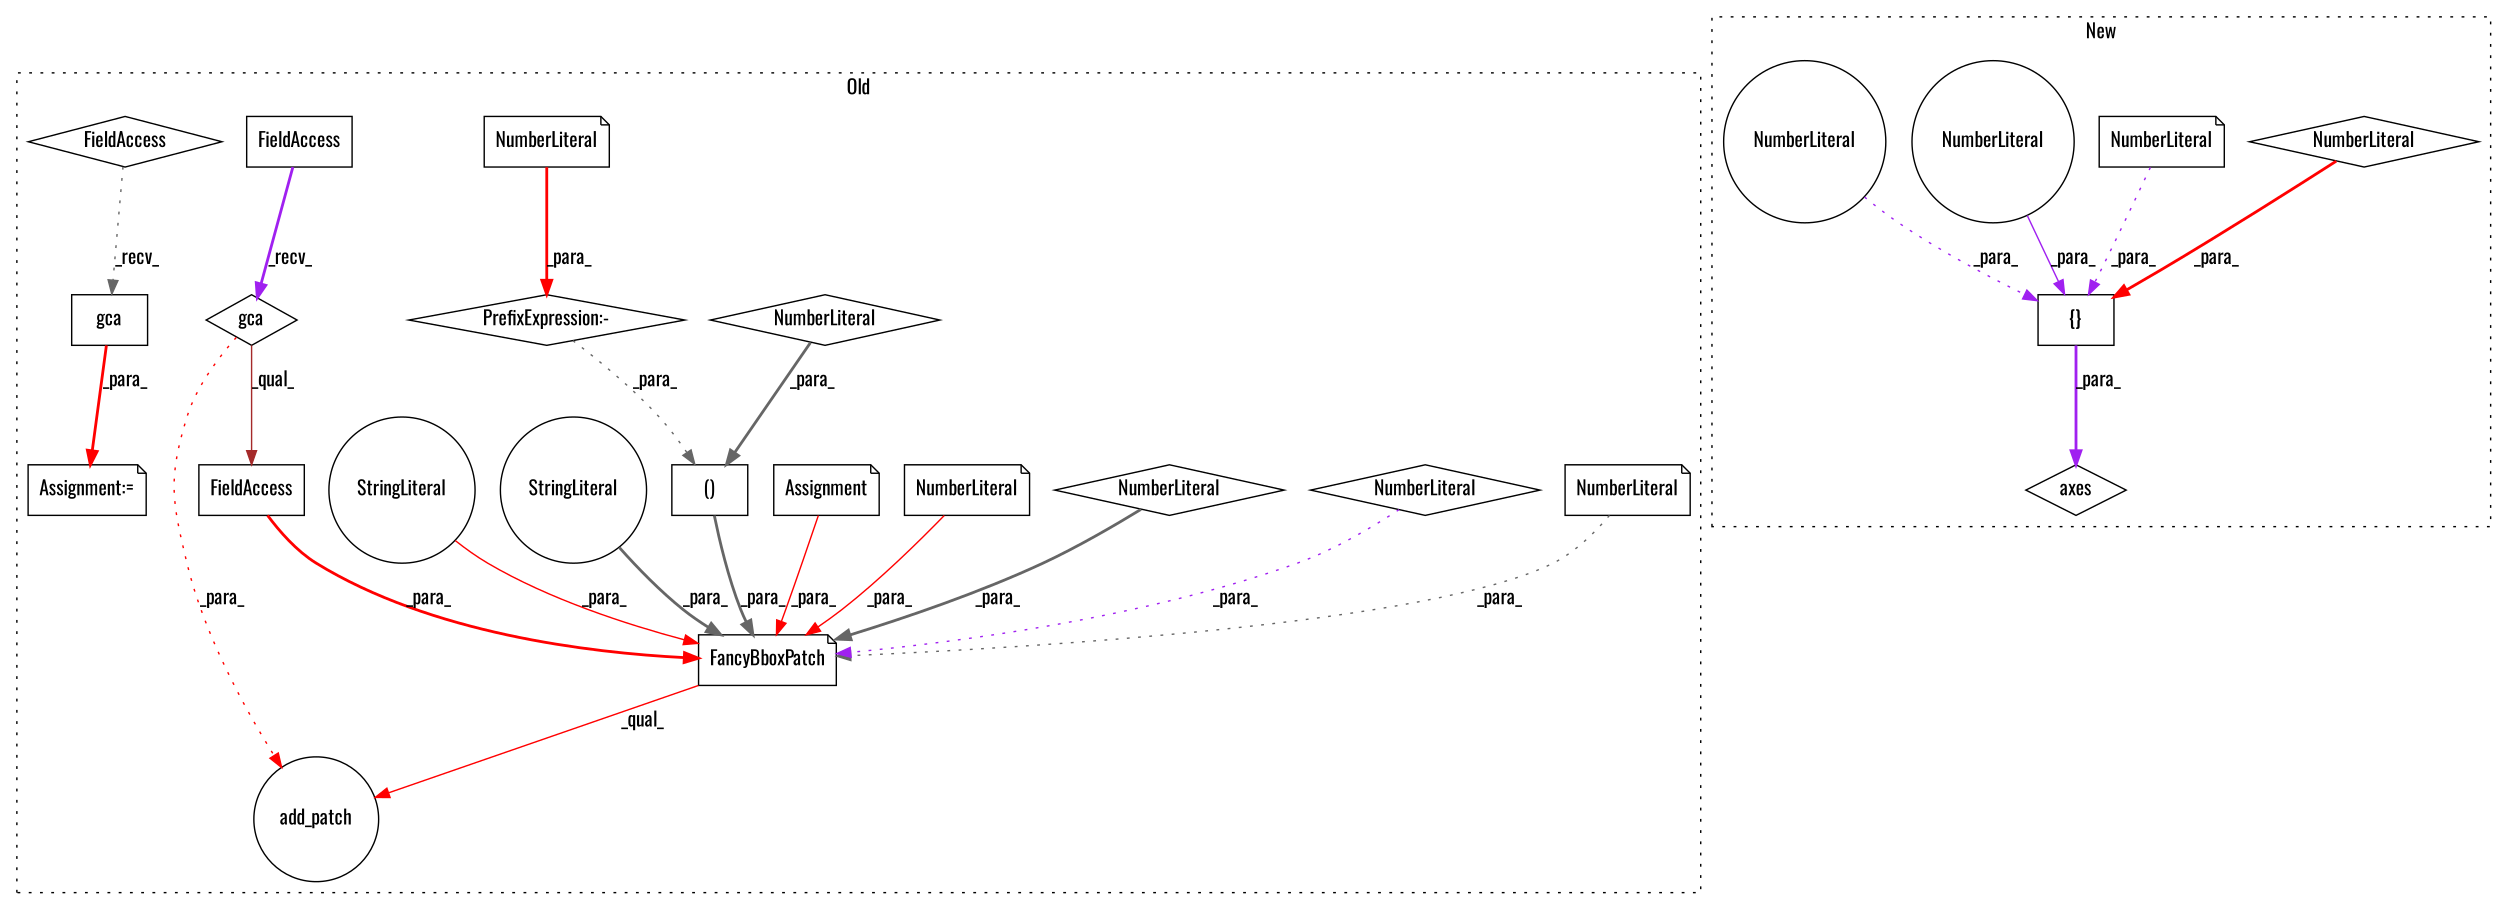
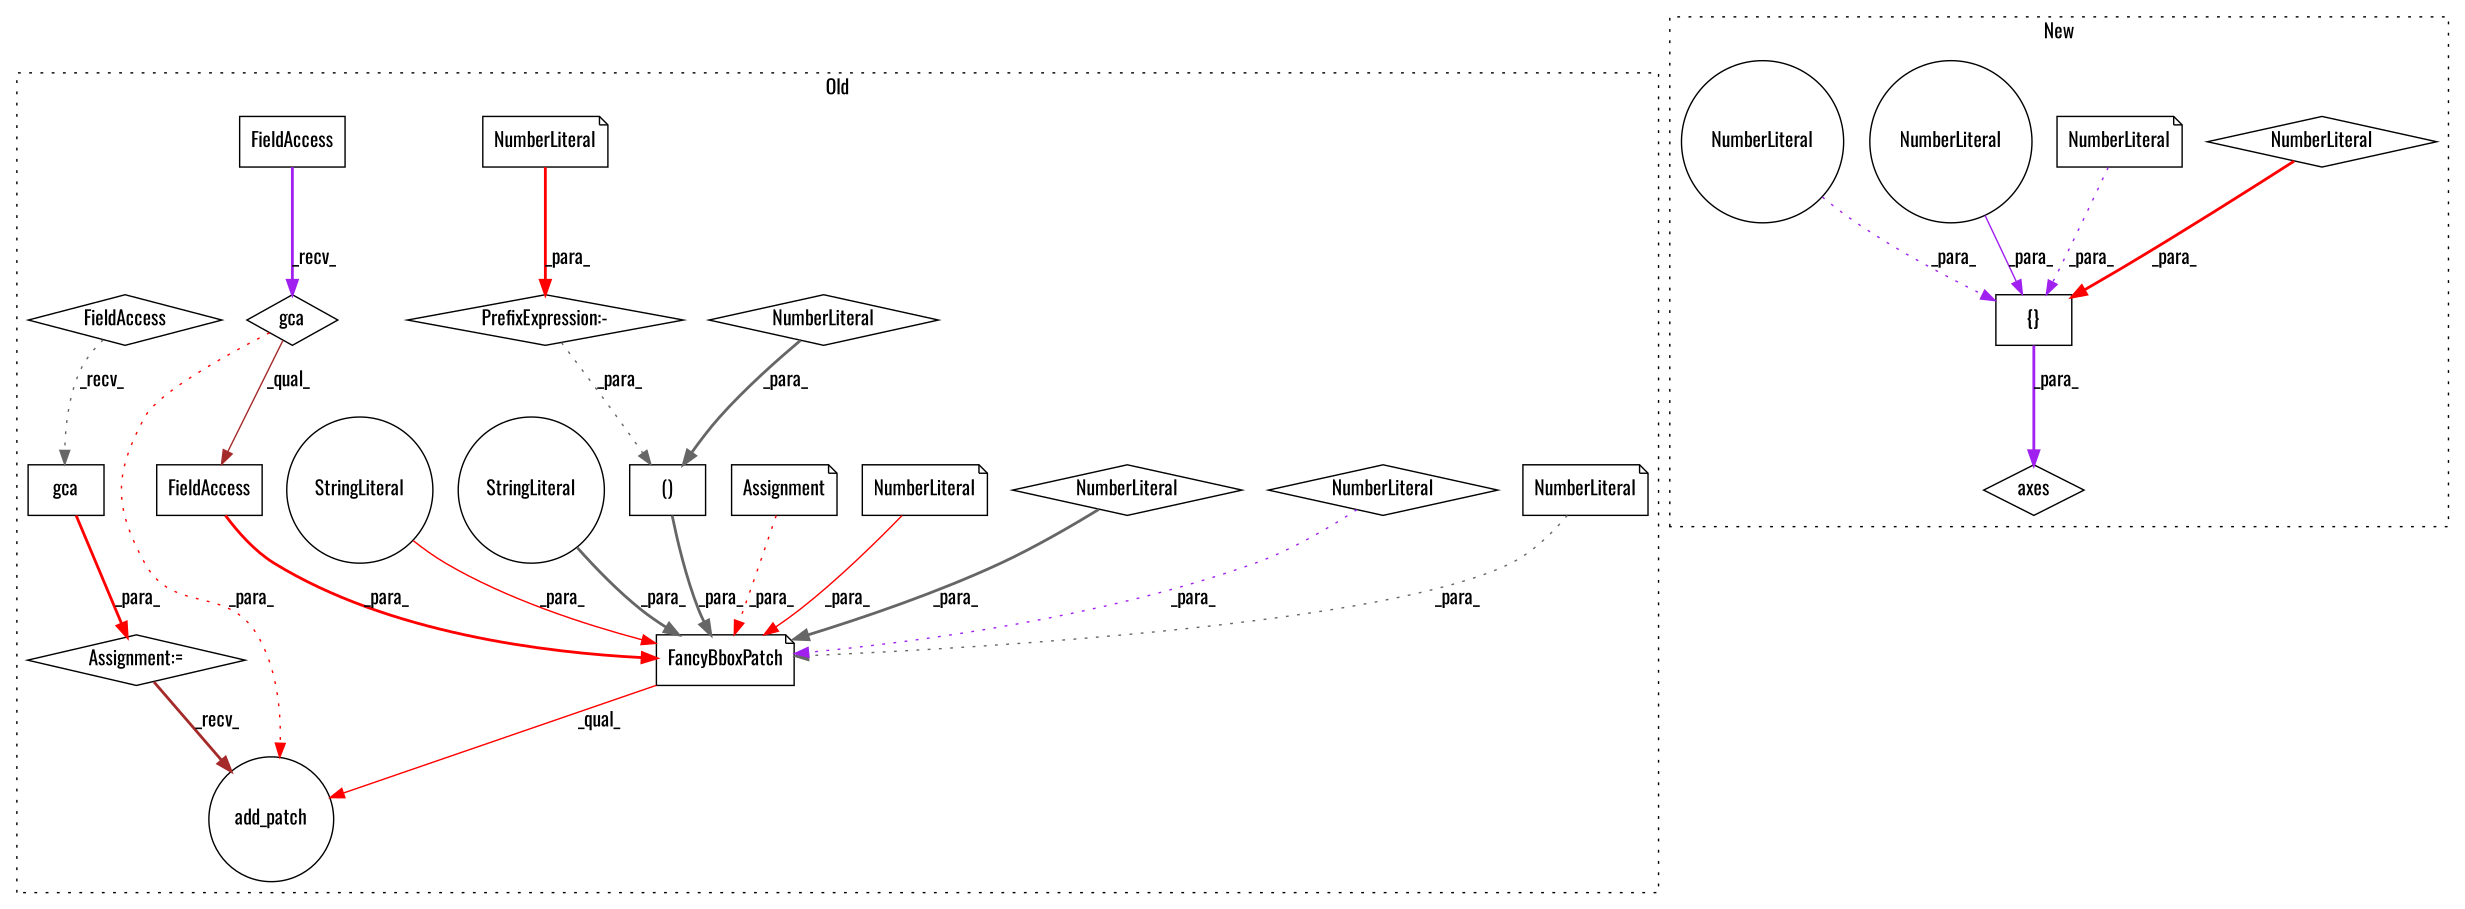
node "Assignment:=": shape note -> diamond
edge "Assignment" -> "FancyBboxPatch": style solid -> dotted
edge "Assignment:=" -> "add_patch": added, label "_recv_"
